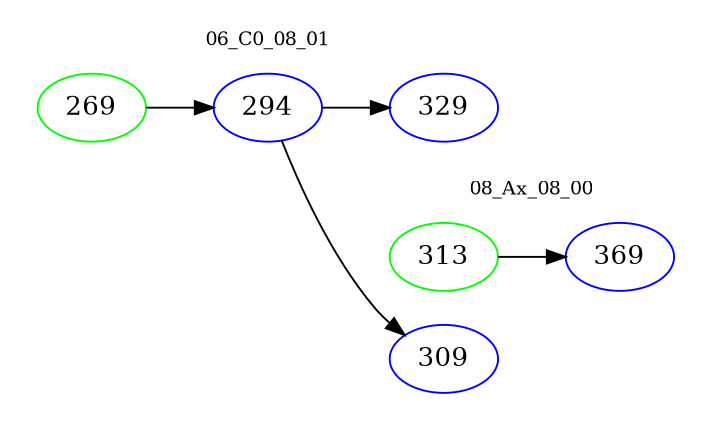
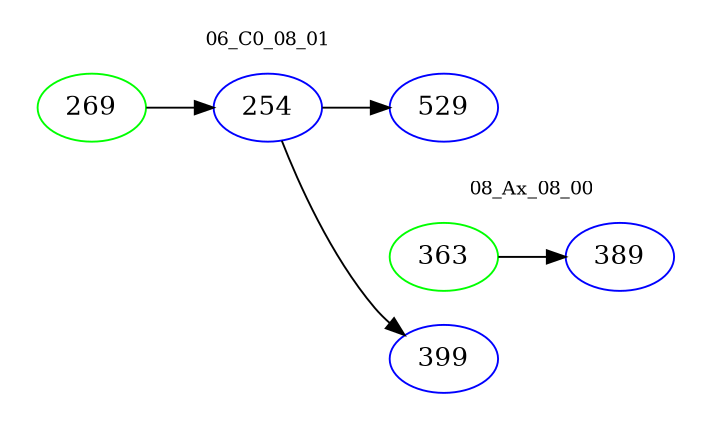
node "294": label "294" -> "254"
node "329": label "329" -> "529"
node "313": label "313" -> "363"
node "369": label "369" -> "389"
node "309": label "309" -> "399"
